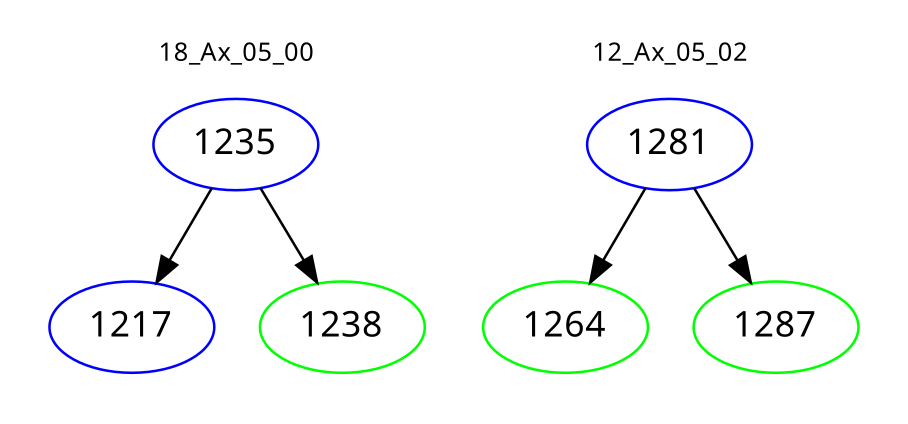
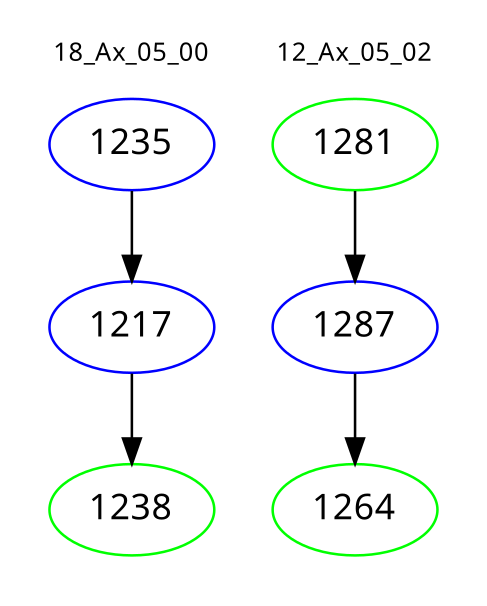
node "1281": color blue -> green
edge "1235" -> "1238": now "1217" -> "1238"
edge "1281" -> "1264": now "1287" -> "1264"
node "1287": color green -> blue
